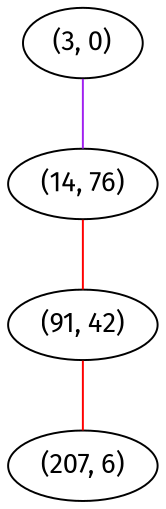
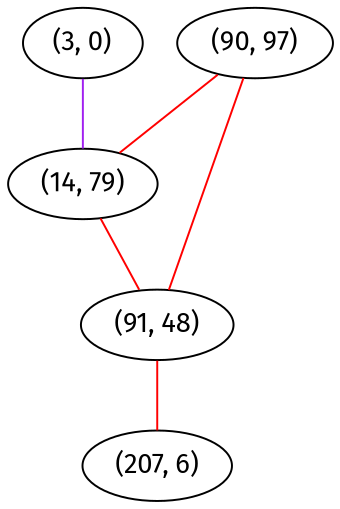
node "(90, 97)": added
node "(14, 76)": label "(14, 76)" -> "(14, 79)"
node "(91, 42)": label "(91, 42)" -> "(91, 48)"
